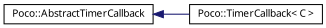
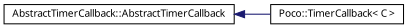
node "Poco::AbstractTimerCallback": label "Poco::AbstractTimerCallback" -> "AbstractTimerCallback::AbstractTimerCallback"
